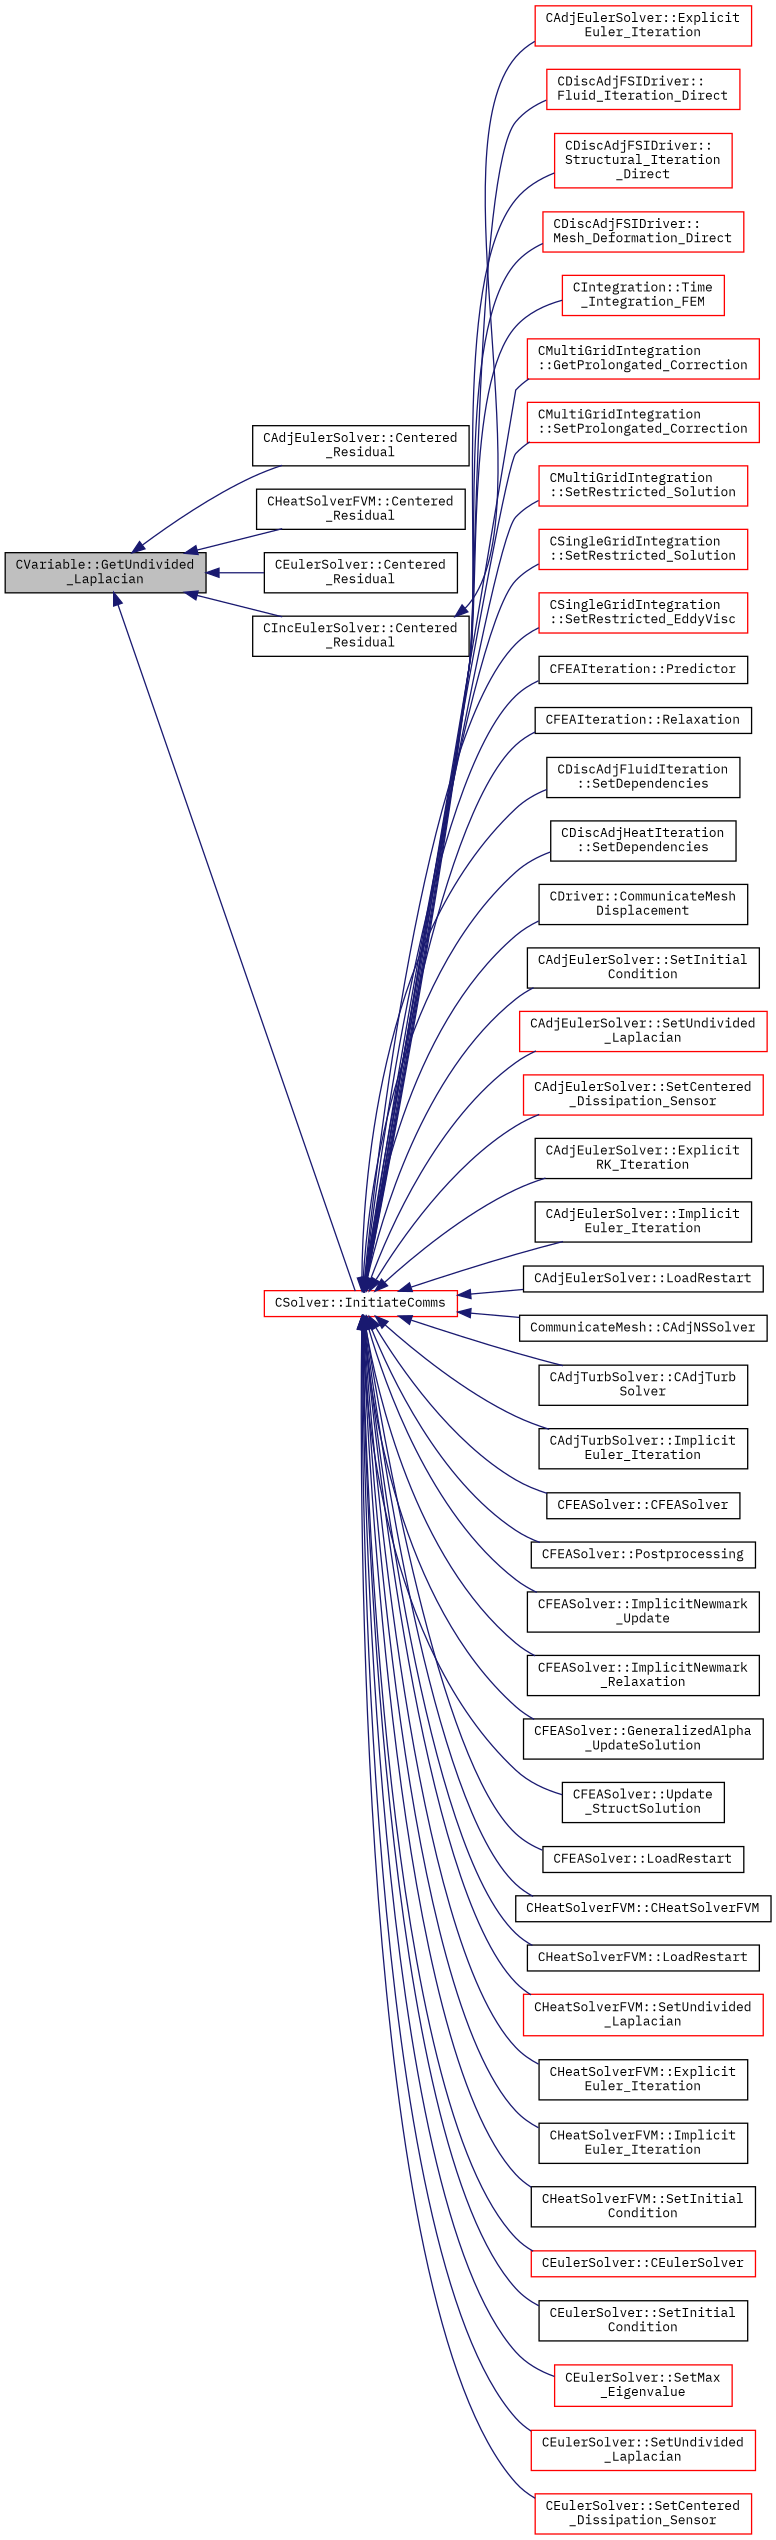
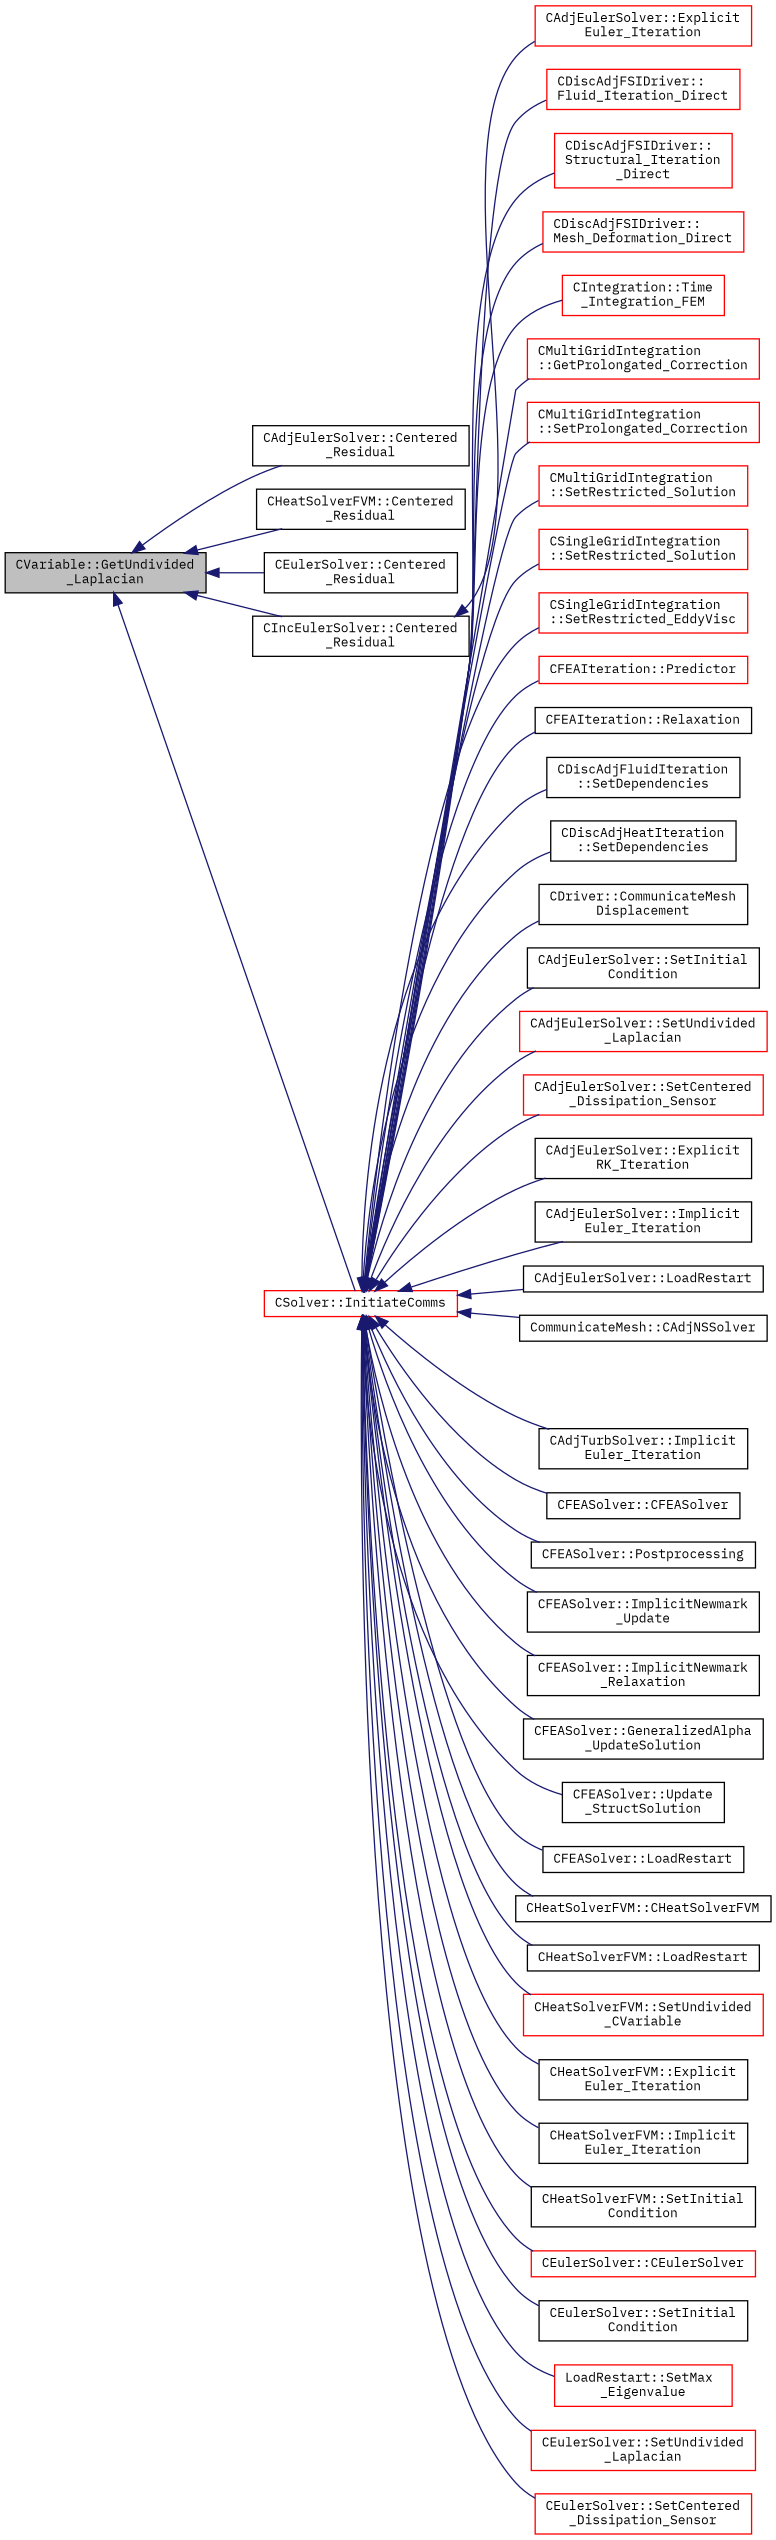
node "CFEAIteration::Predictor": color black -> red
node "CAdjTurbSolver::CAdjTurb Solver": removed
node "CHeatSolverFVM::SetUndivided _Laplacian": label "CHeatSolverFVM::SetUndivided _Laplacian" -> "CHeatSolverFVM::SetUndivided _CVariable"
node "CEulerSolver::SetMax _Eigenvalue": label "CEulerSolver::SetMax _Eigenvalue" -> "LoadRestart::SetMax _Eigenvalue"
